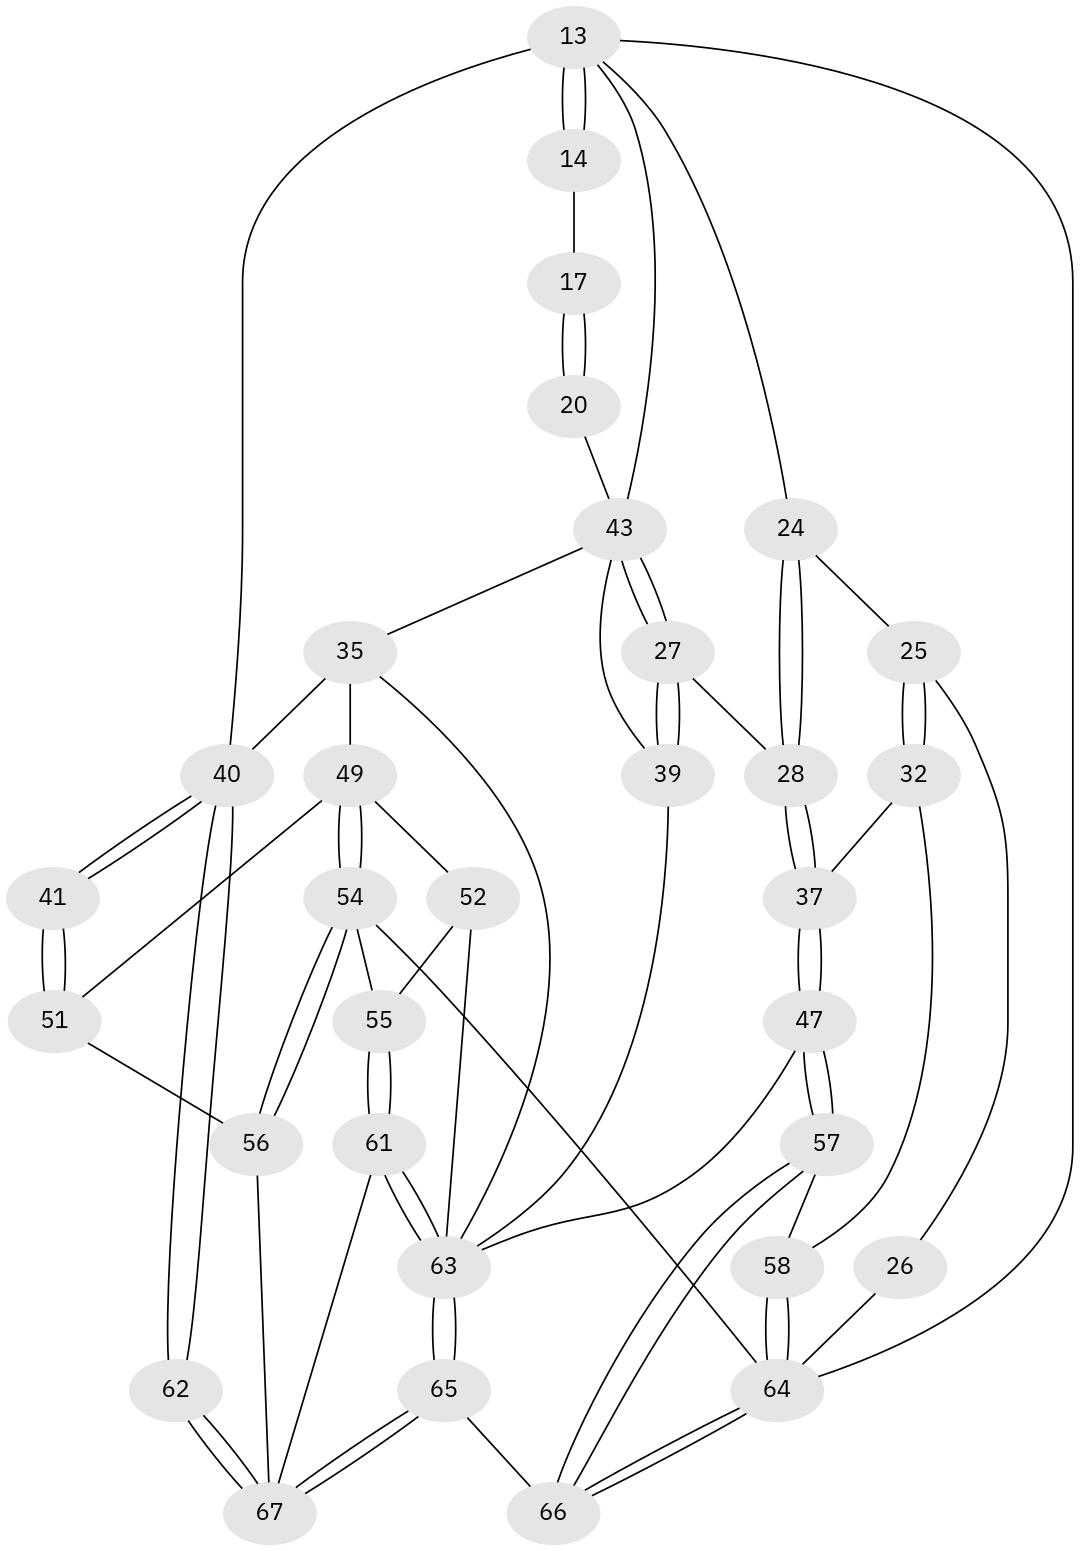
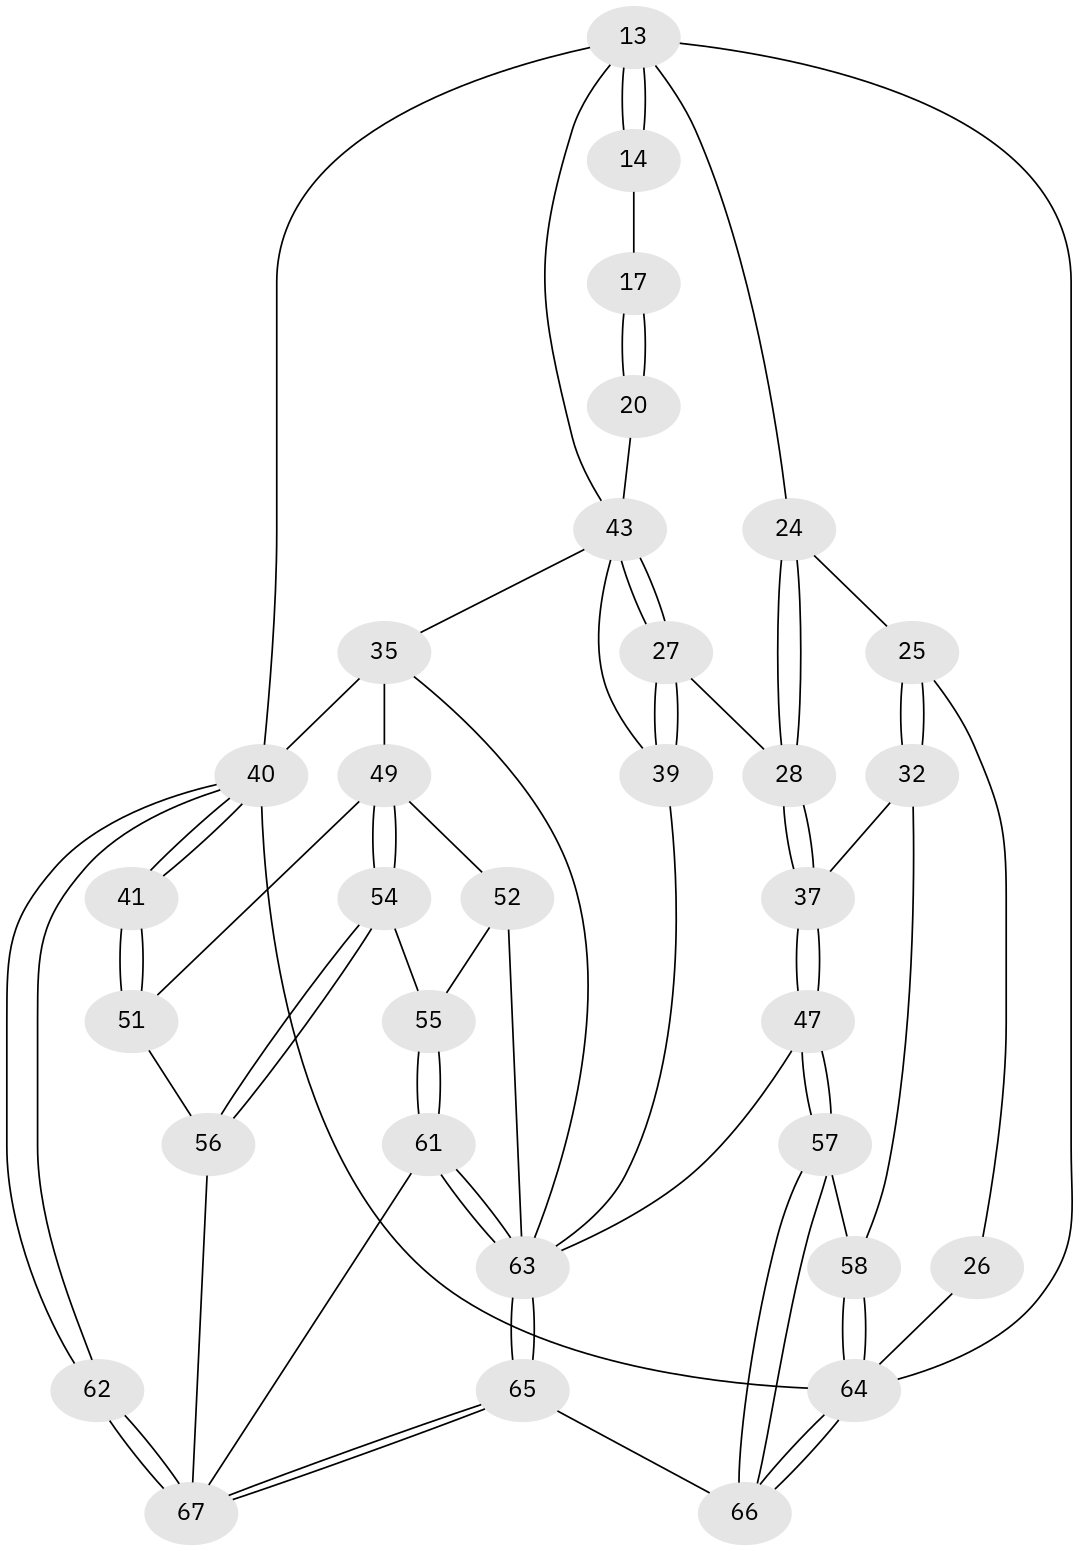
edge "54" -- "64": now "40" -- "64"
